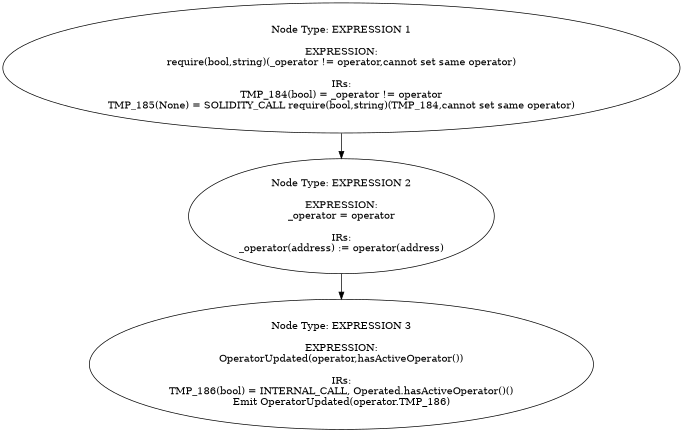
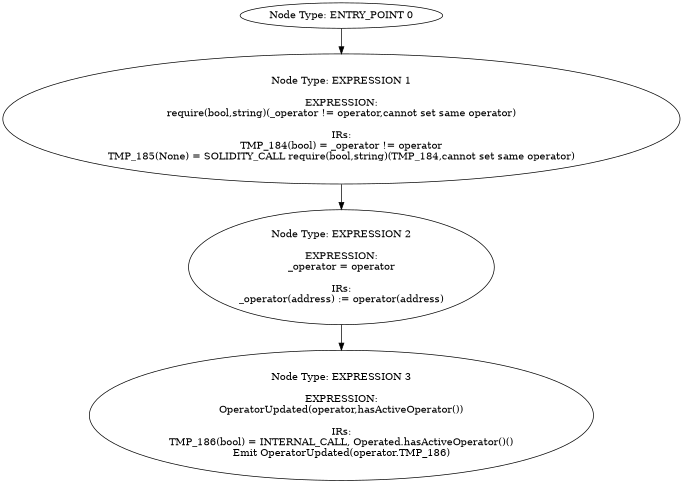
node "Node Type: ENTRY_POINT 0": added
